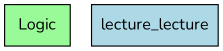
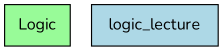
node "lecture_lecture": label "lecture_lecture" -> "logic_lecture"
